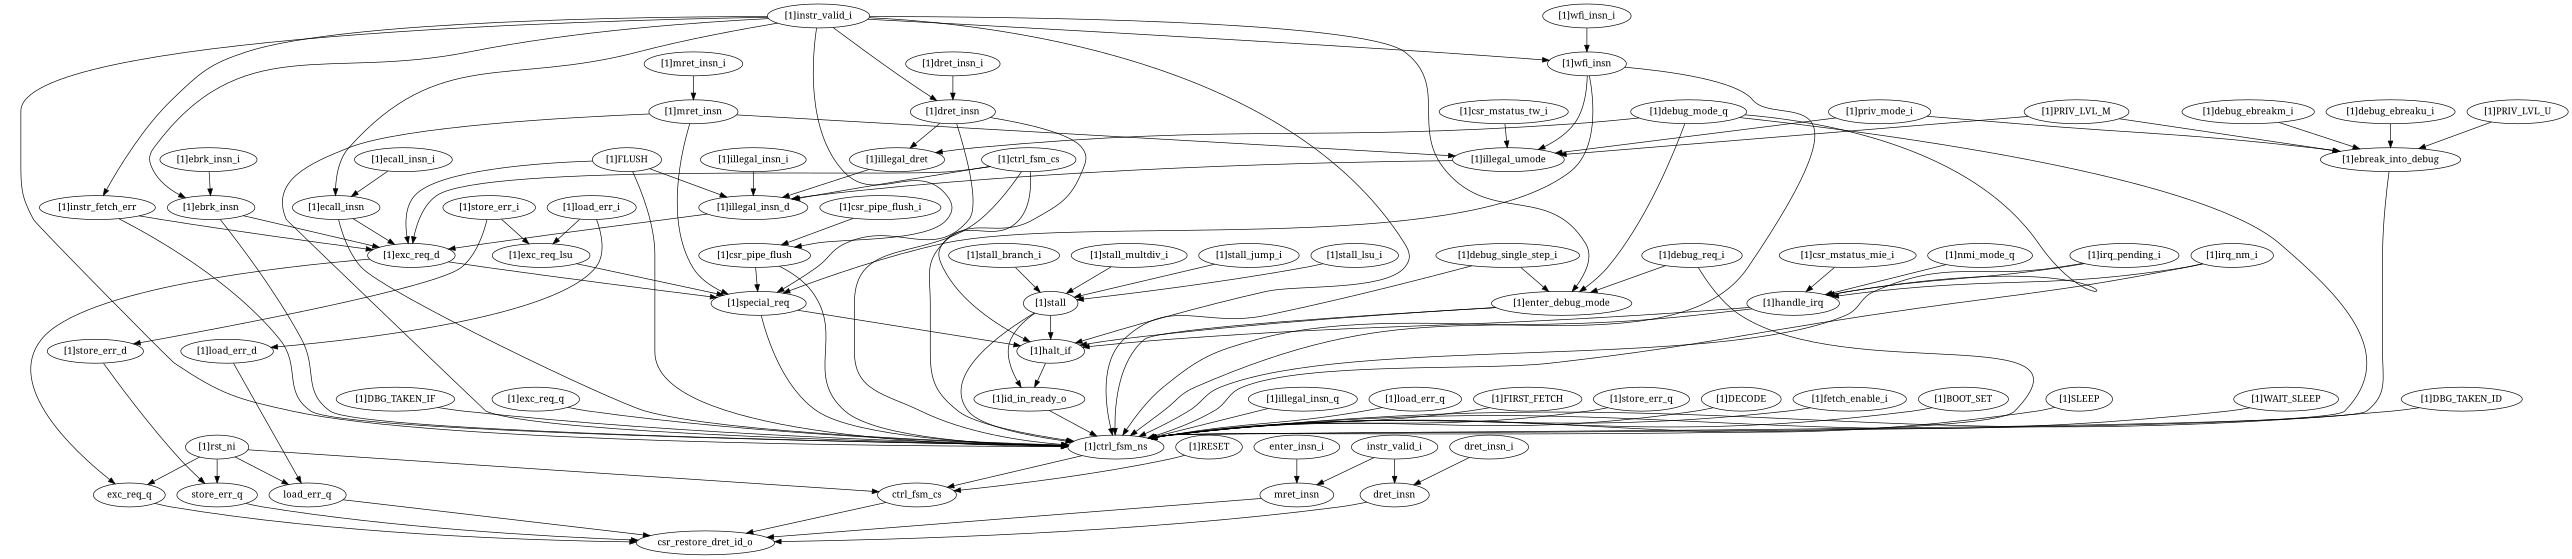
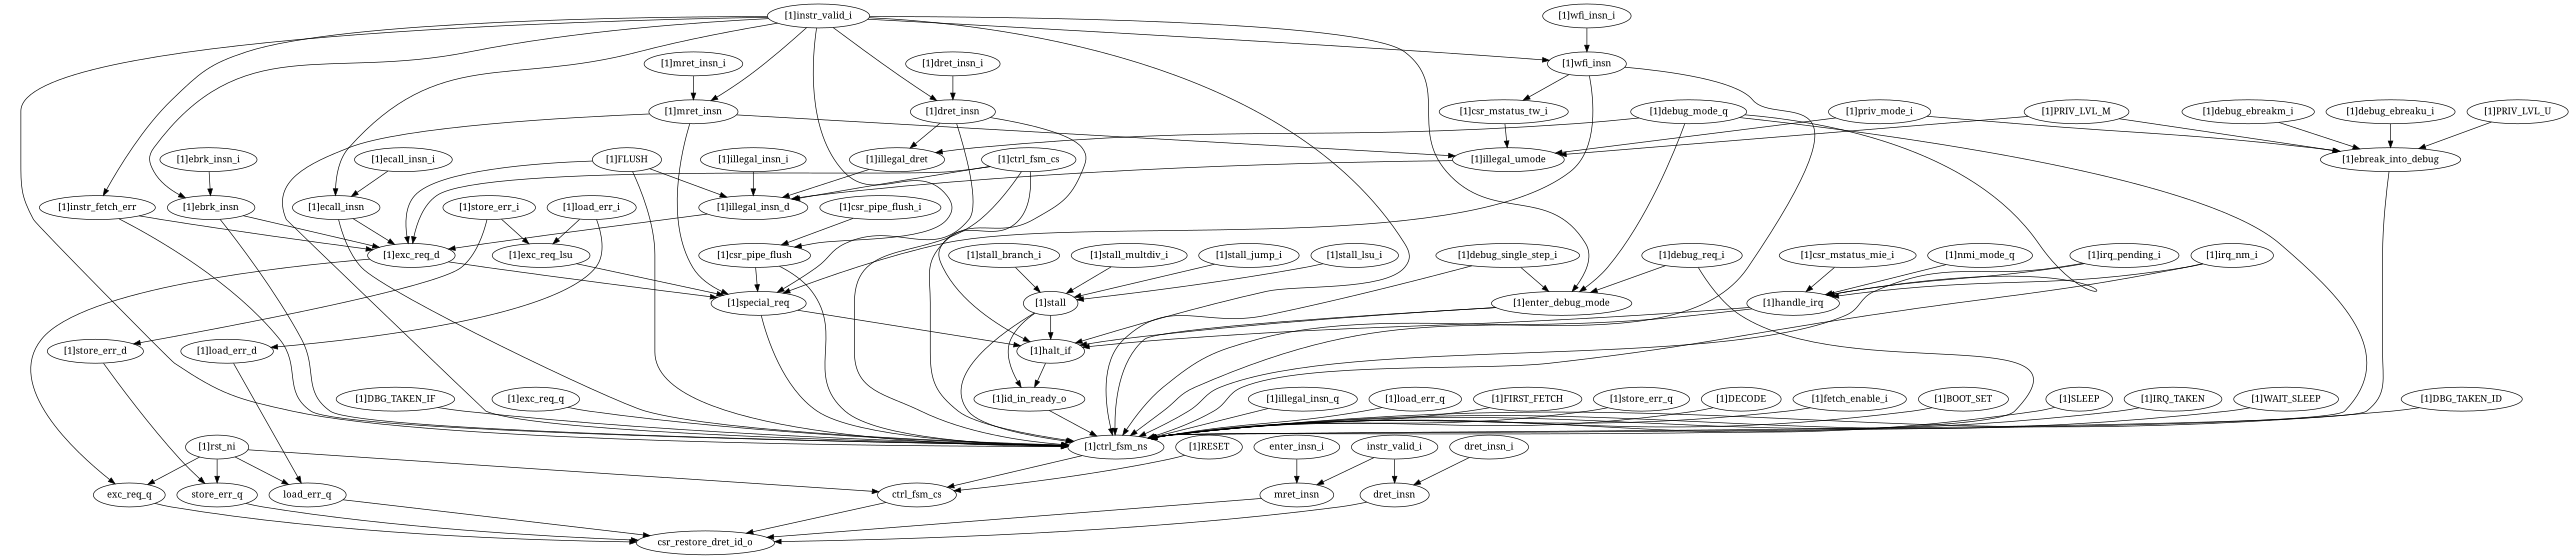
edge "[1]instr_valid_i" -> "[1]mret_insn": added
edge "[1]wfi_insn" -> "[1]illegal_umode": now "[1]wfi_insn" -> "[1]csr_mstatus_tw_i"
node "[1]IRQ_TAKEN": added
